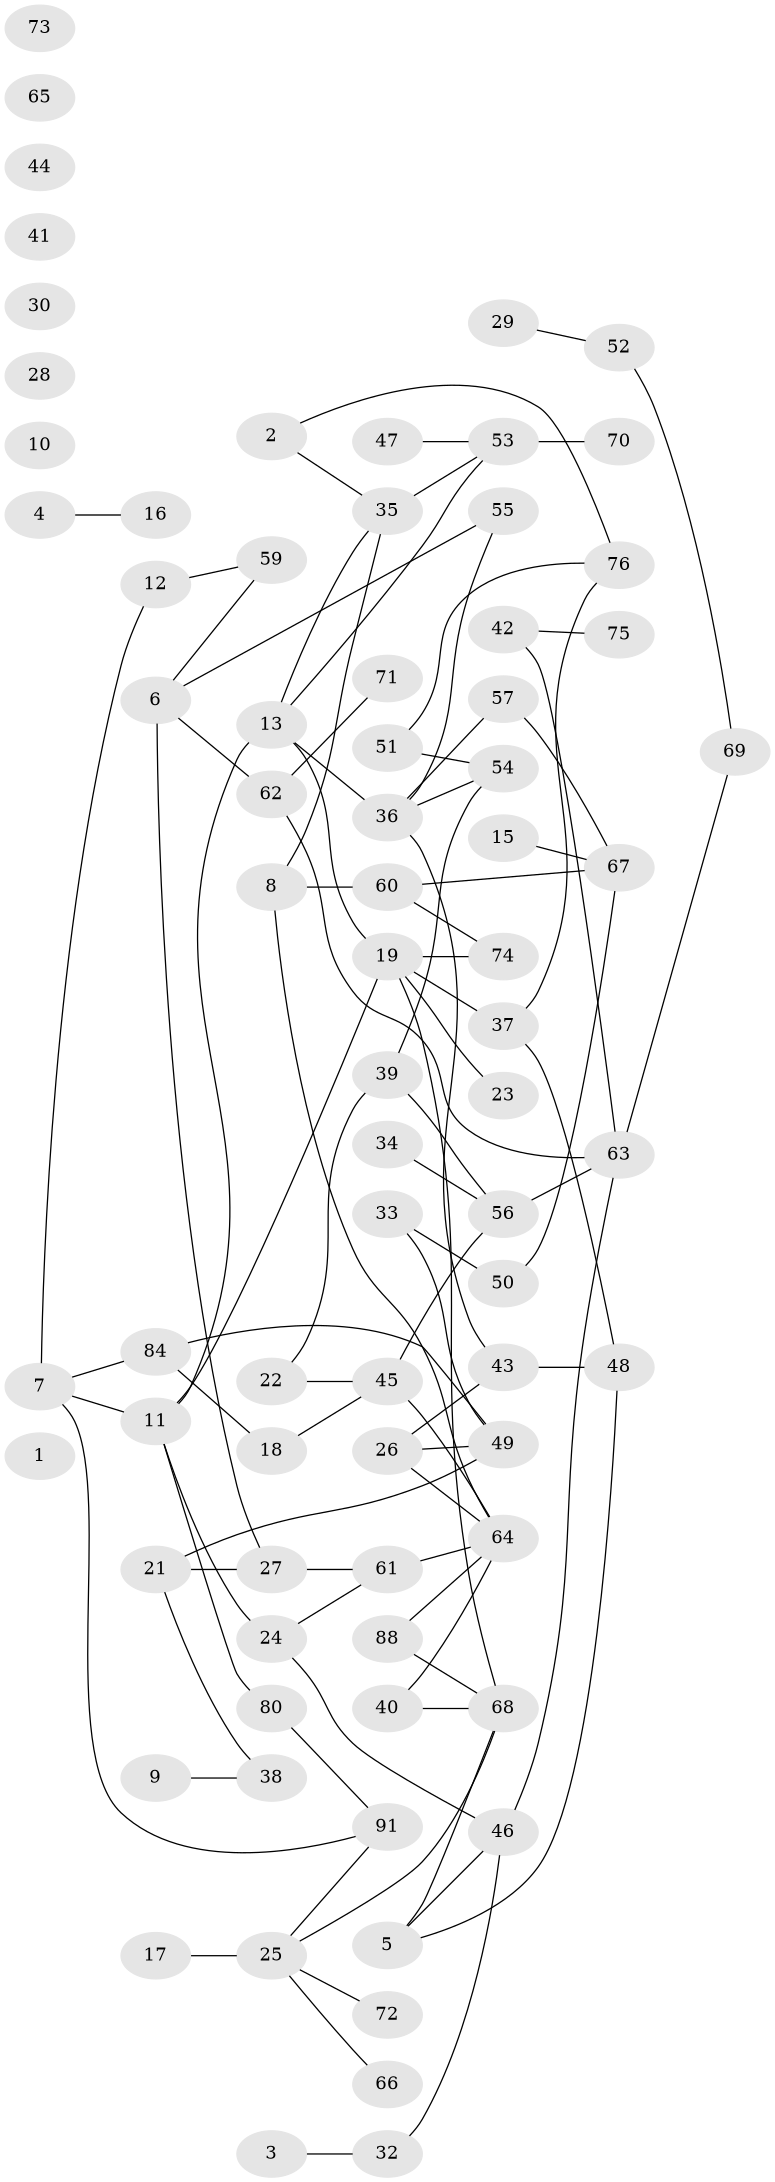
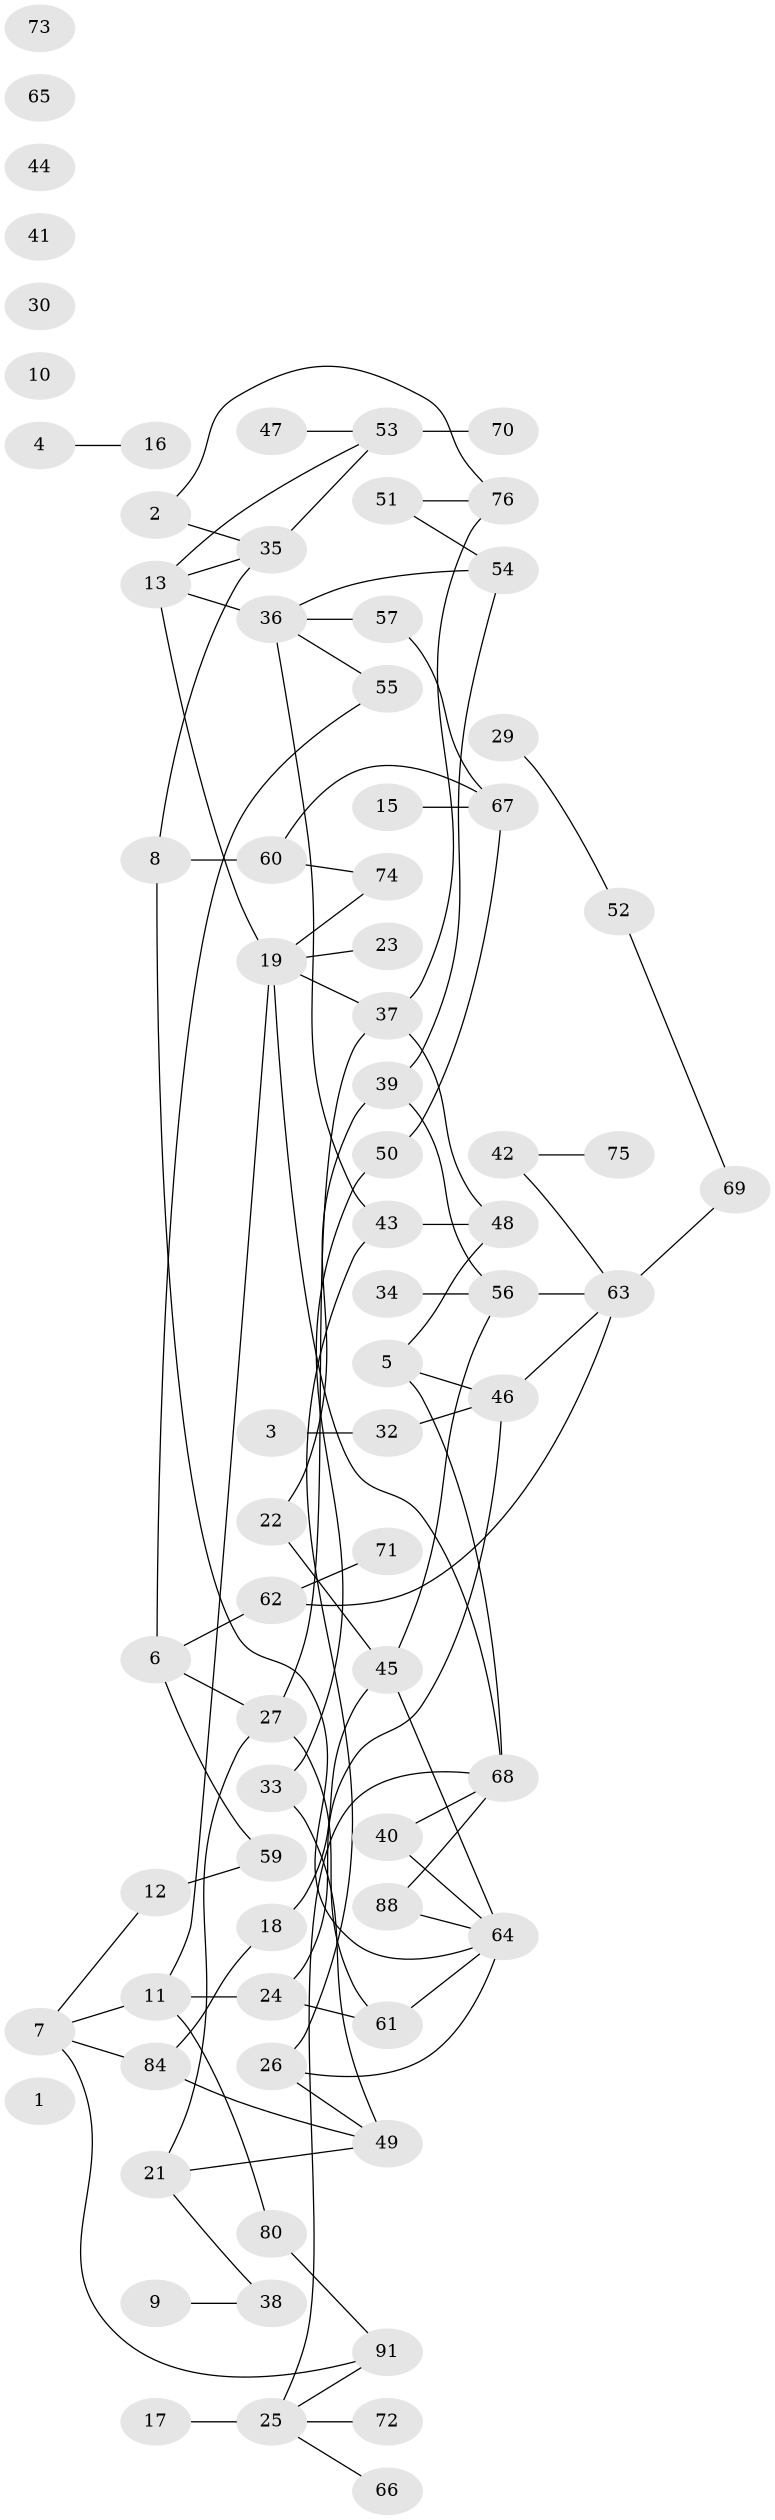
node "28": removed
edge "13" -- "11": removed
edge "37" -- "27": added
